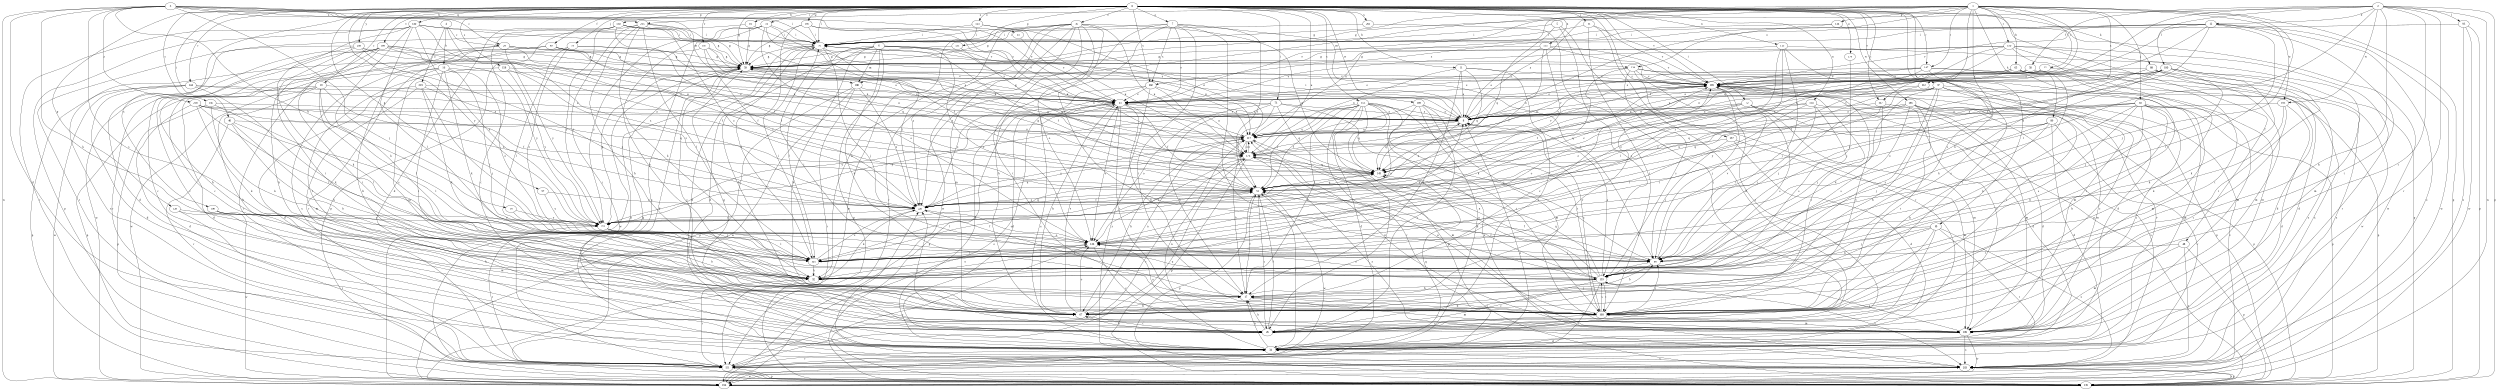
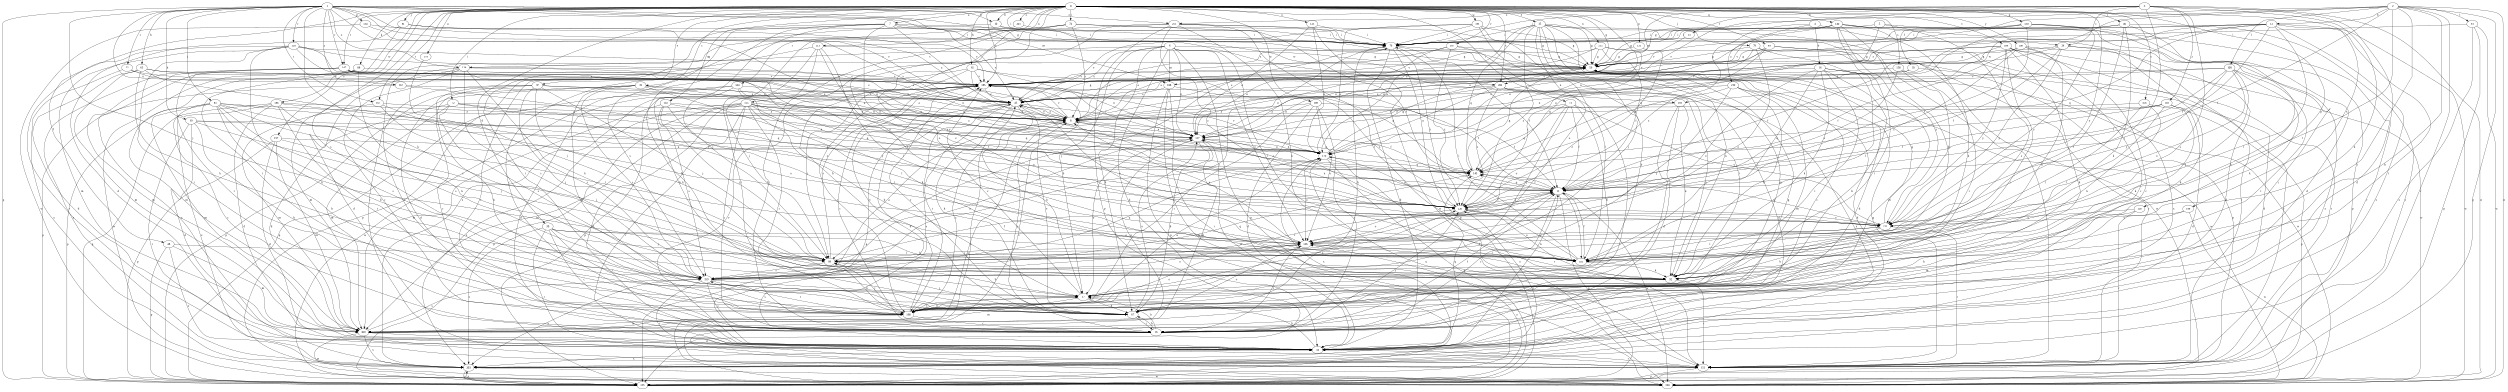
edge "1" -> "10": added, label "b"
edge "40" -> "76": added, label "i"
edge "202" -> "92": added, label "k"
edge "37" -> "109": removed, label "m"
node "57": removed
node "14": removed
edge "74" -> "17": now "191" -> "17"
edge "26" -> "8": added, label "a"
edge "157" -> "135": added, label "p"
